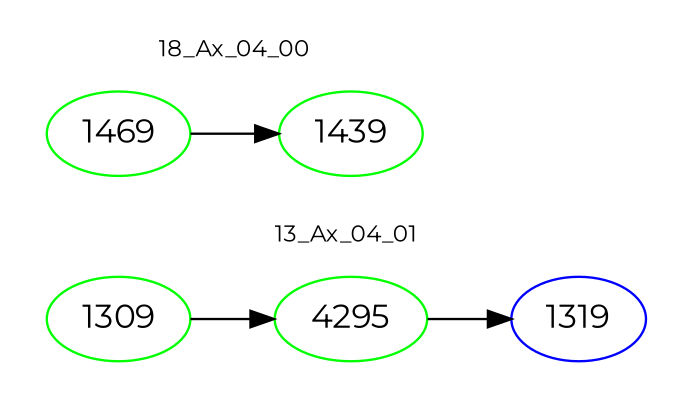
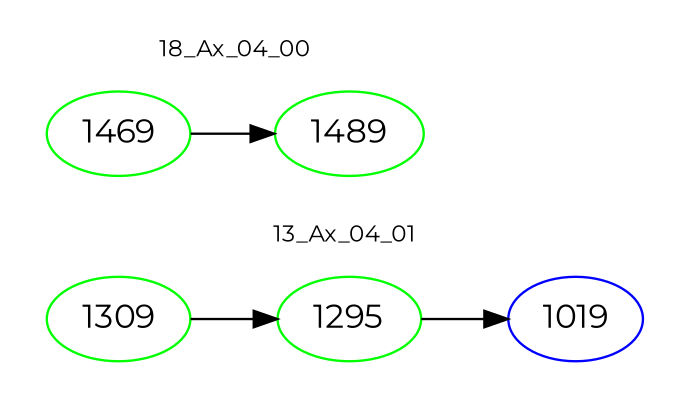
node "1439": label "1439" -> "1489"
node "4295": label "4295" -> "1295"
node "1319": label "1319" -> "1019"
